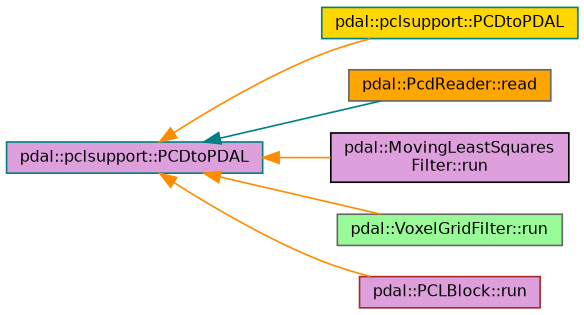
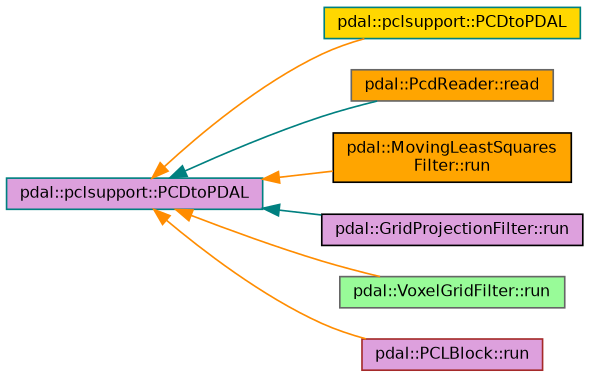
node "pdal::MovingLeastSquares Filter::run": fillcolor plum -> orange
node "pdal::GridProjectionFilter::run": added
